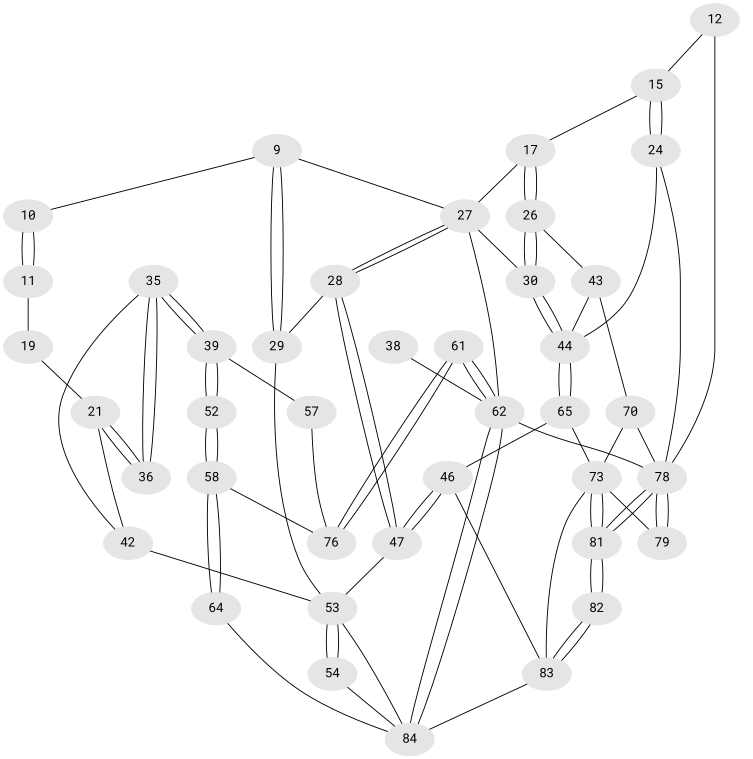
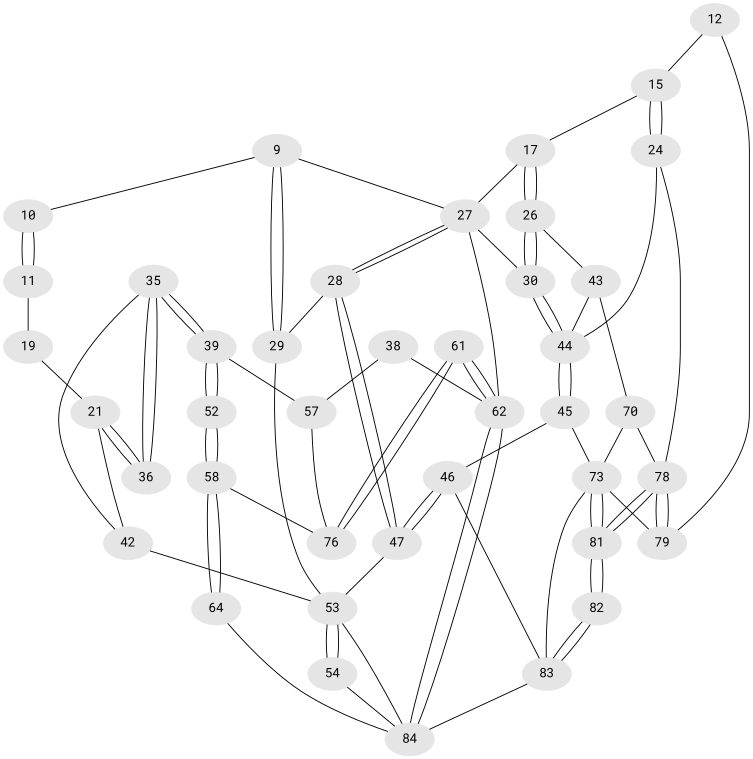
edge "12" -- "78": now "12" -- "79"
edge "38" -- "57": added
node "65": label "65" -> "45"
edge "62" -- "78": removed
